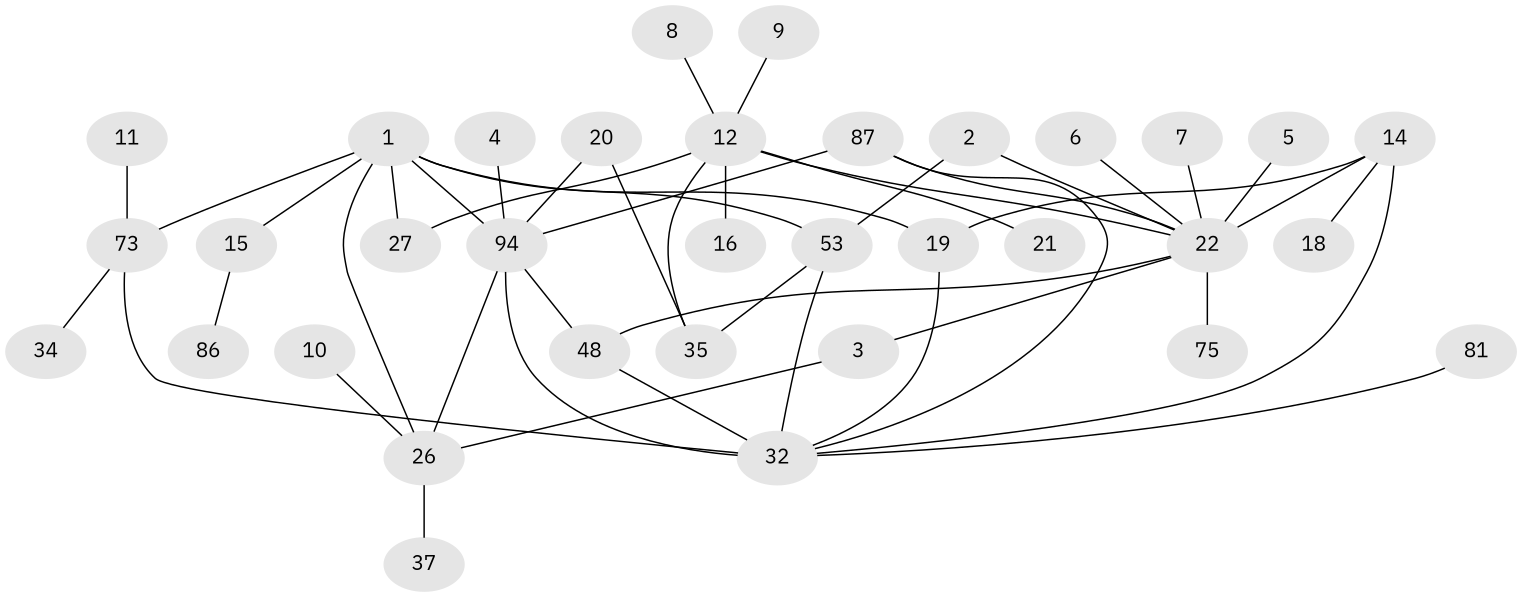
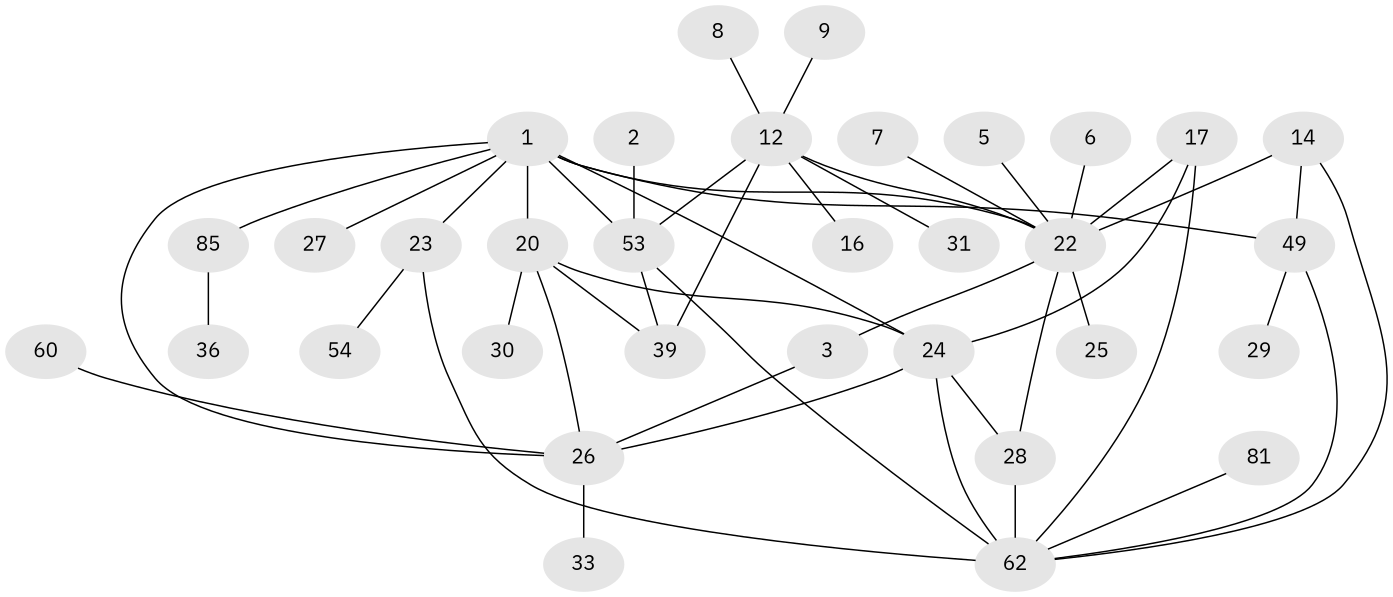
node "11": removed
node "4": removed
node "87": label "87" -> "17"
edge "12" -- "27": now "12" -- "53"
edge "1" -- "20": added
edge "2" -- "22": now "1" -- "22"
node "73": label "73" -> "23"
node "15": label "15" -> "85"
node "94": label "94" -> "24"
node "19": label "19" -> "49"
node "21": label "21" -> "31"
node "18": removed
edge "20" -- "26": added
node "34": label "34" -> "54"
node "86": label "86" -> "36"
node "10": label "10" -> "60"
node "30": added
node "48": label "48" -> "28"
node "35": label "35" -> "39"
node "75": label "75" -> "25"
node "29": added
node "32": label "32" -> "62"
node "37": label "37" -> "33"
